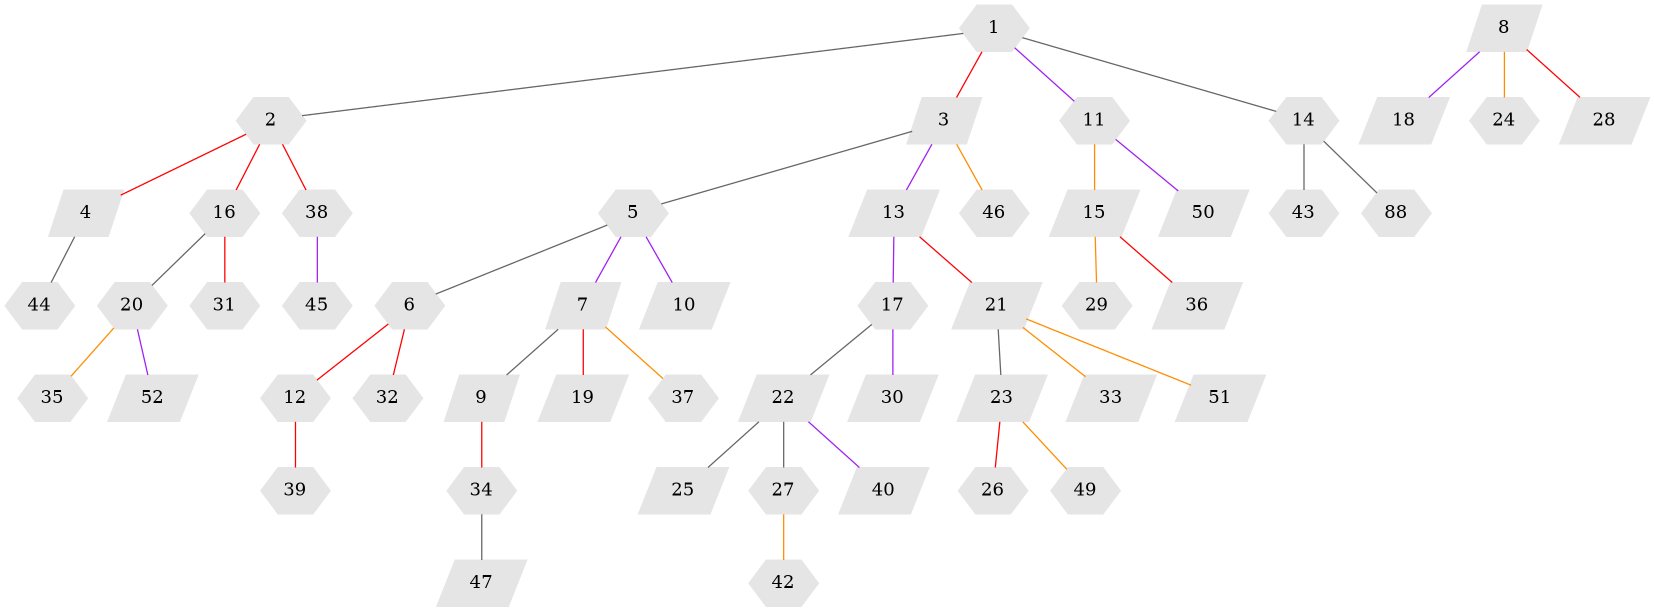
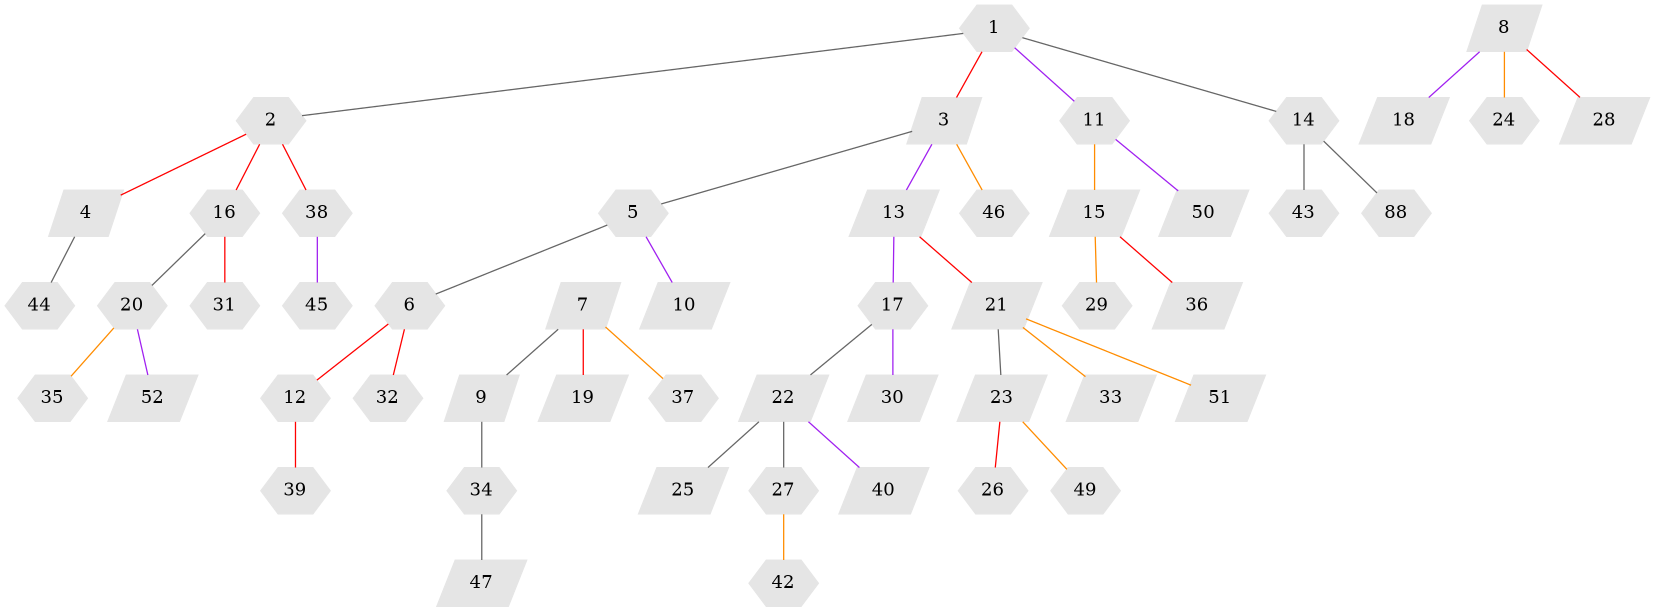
edge "5" -- "7": removed
edge "9" -- "34": color red -> gray40
